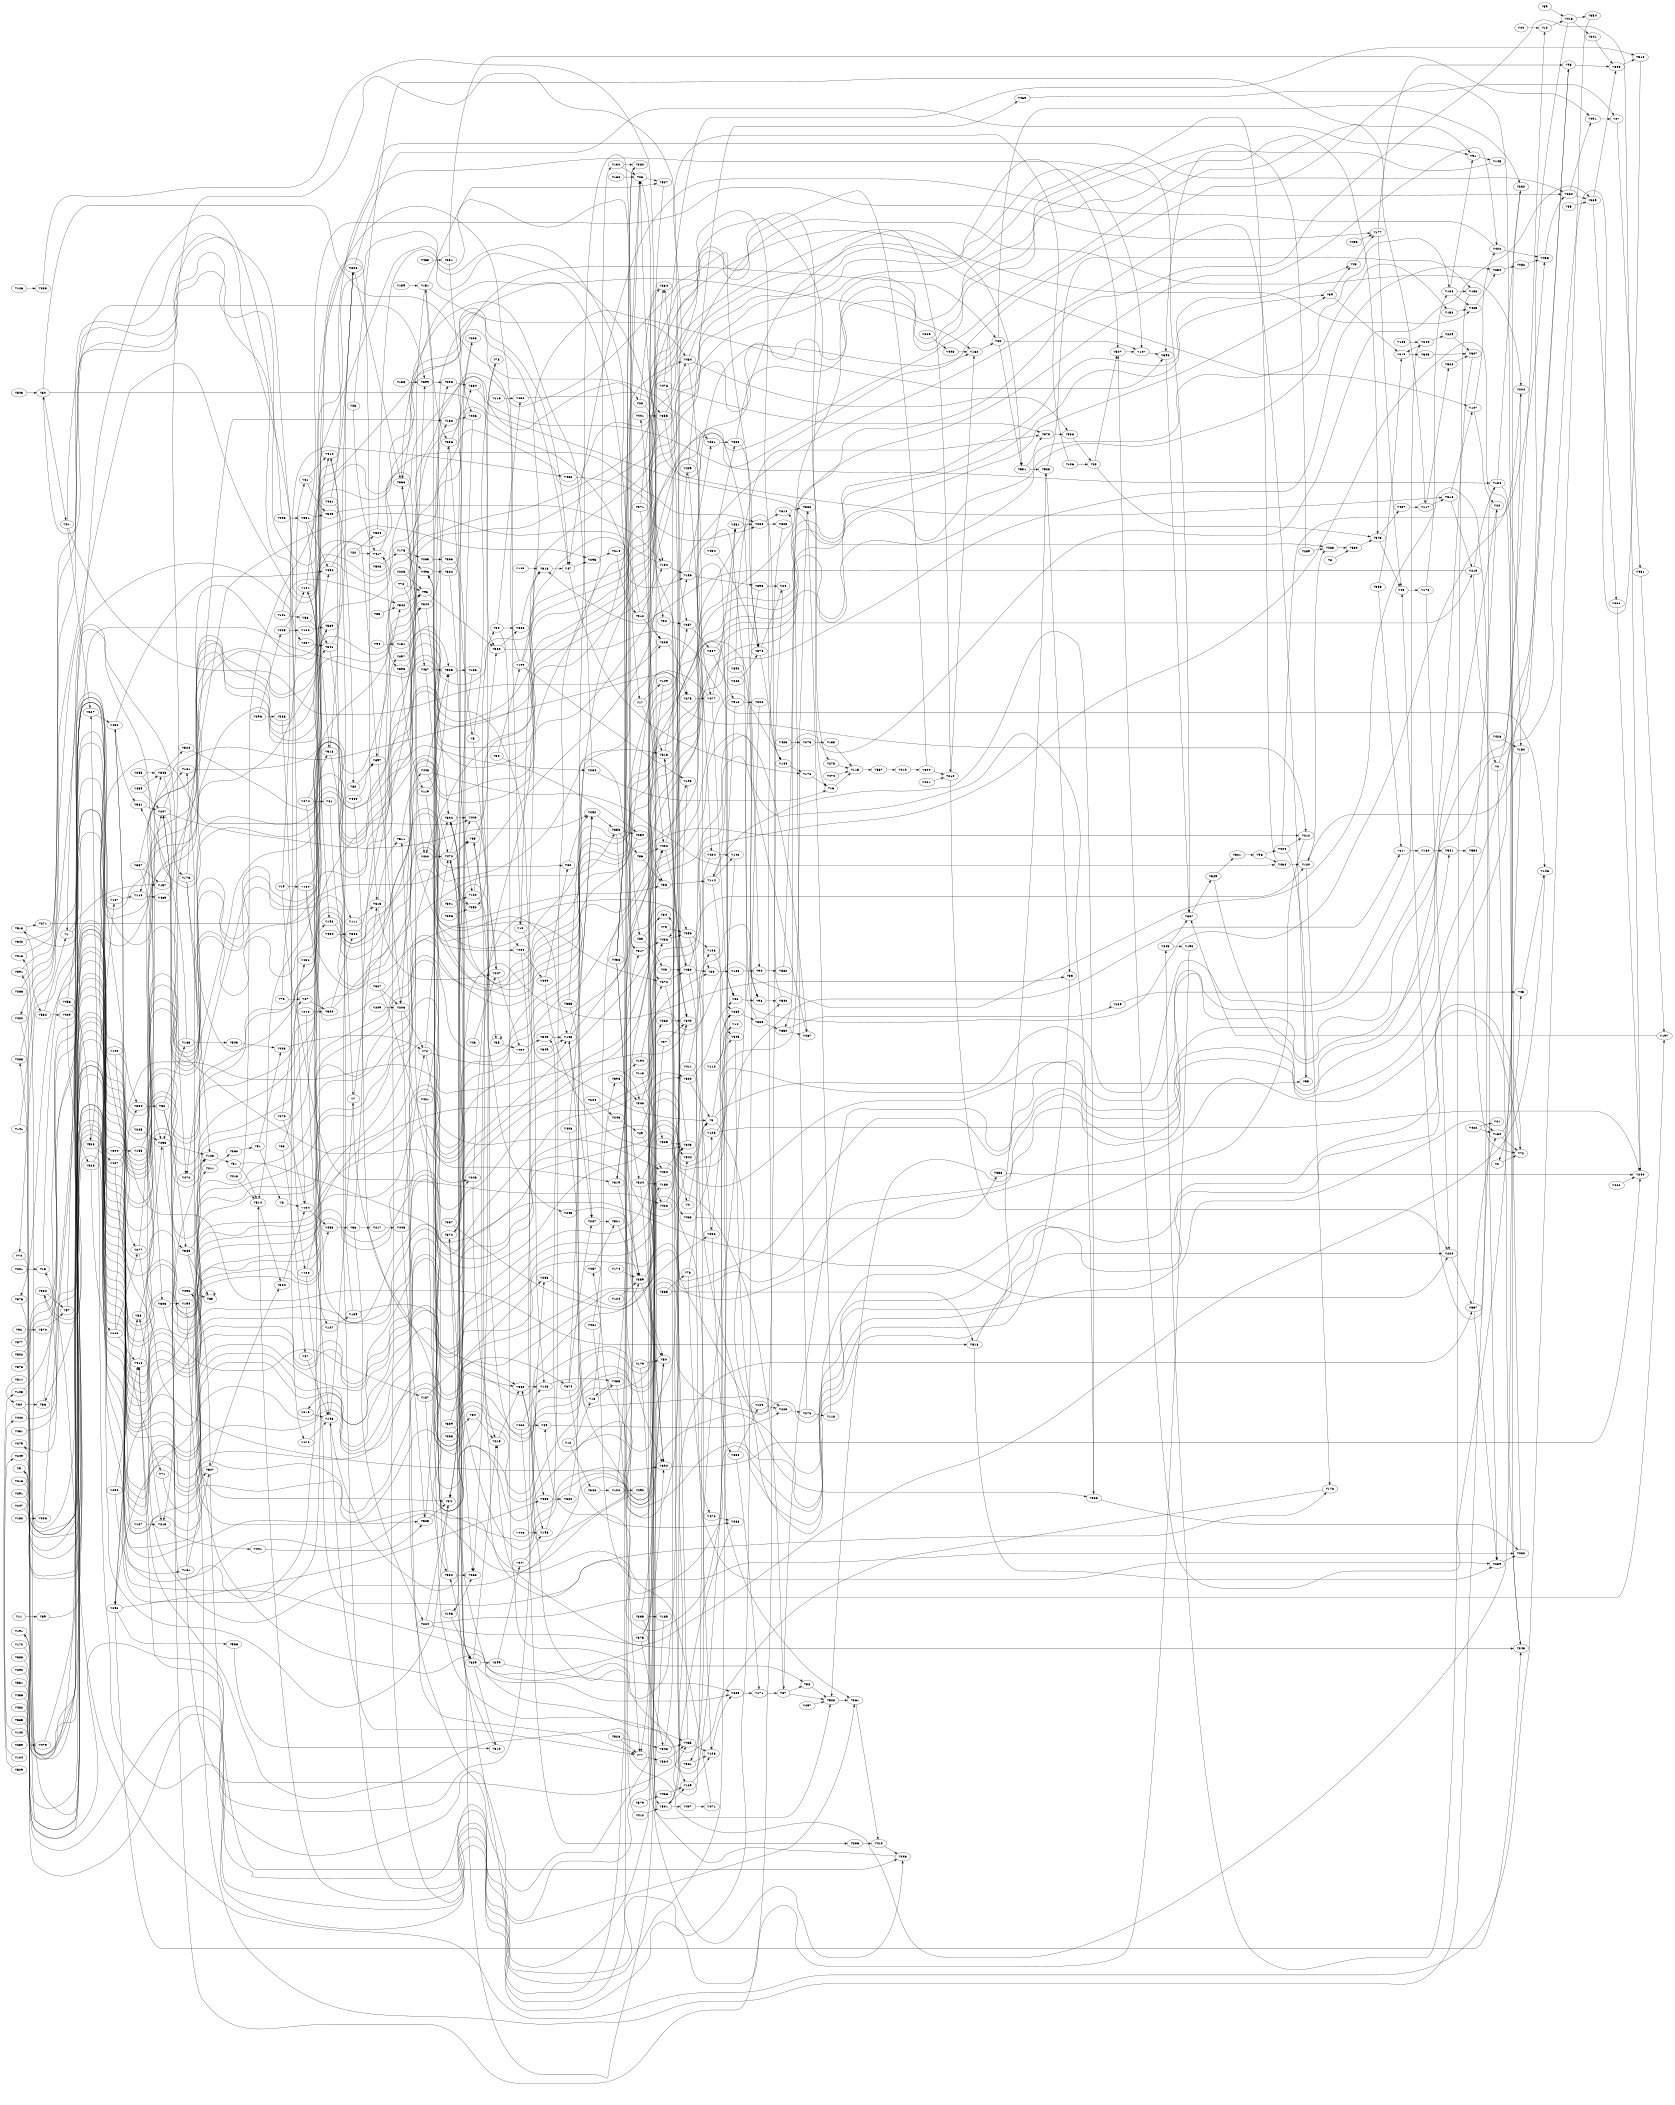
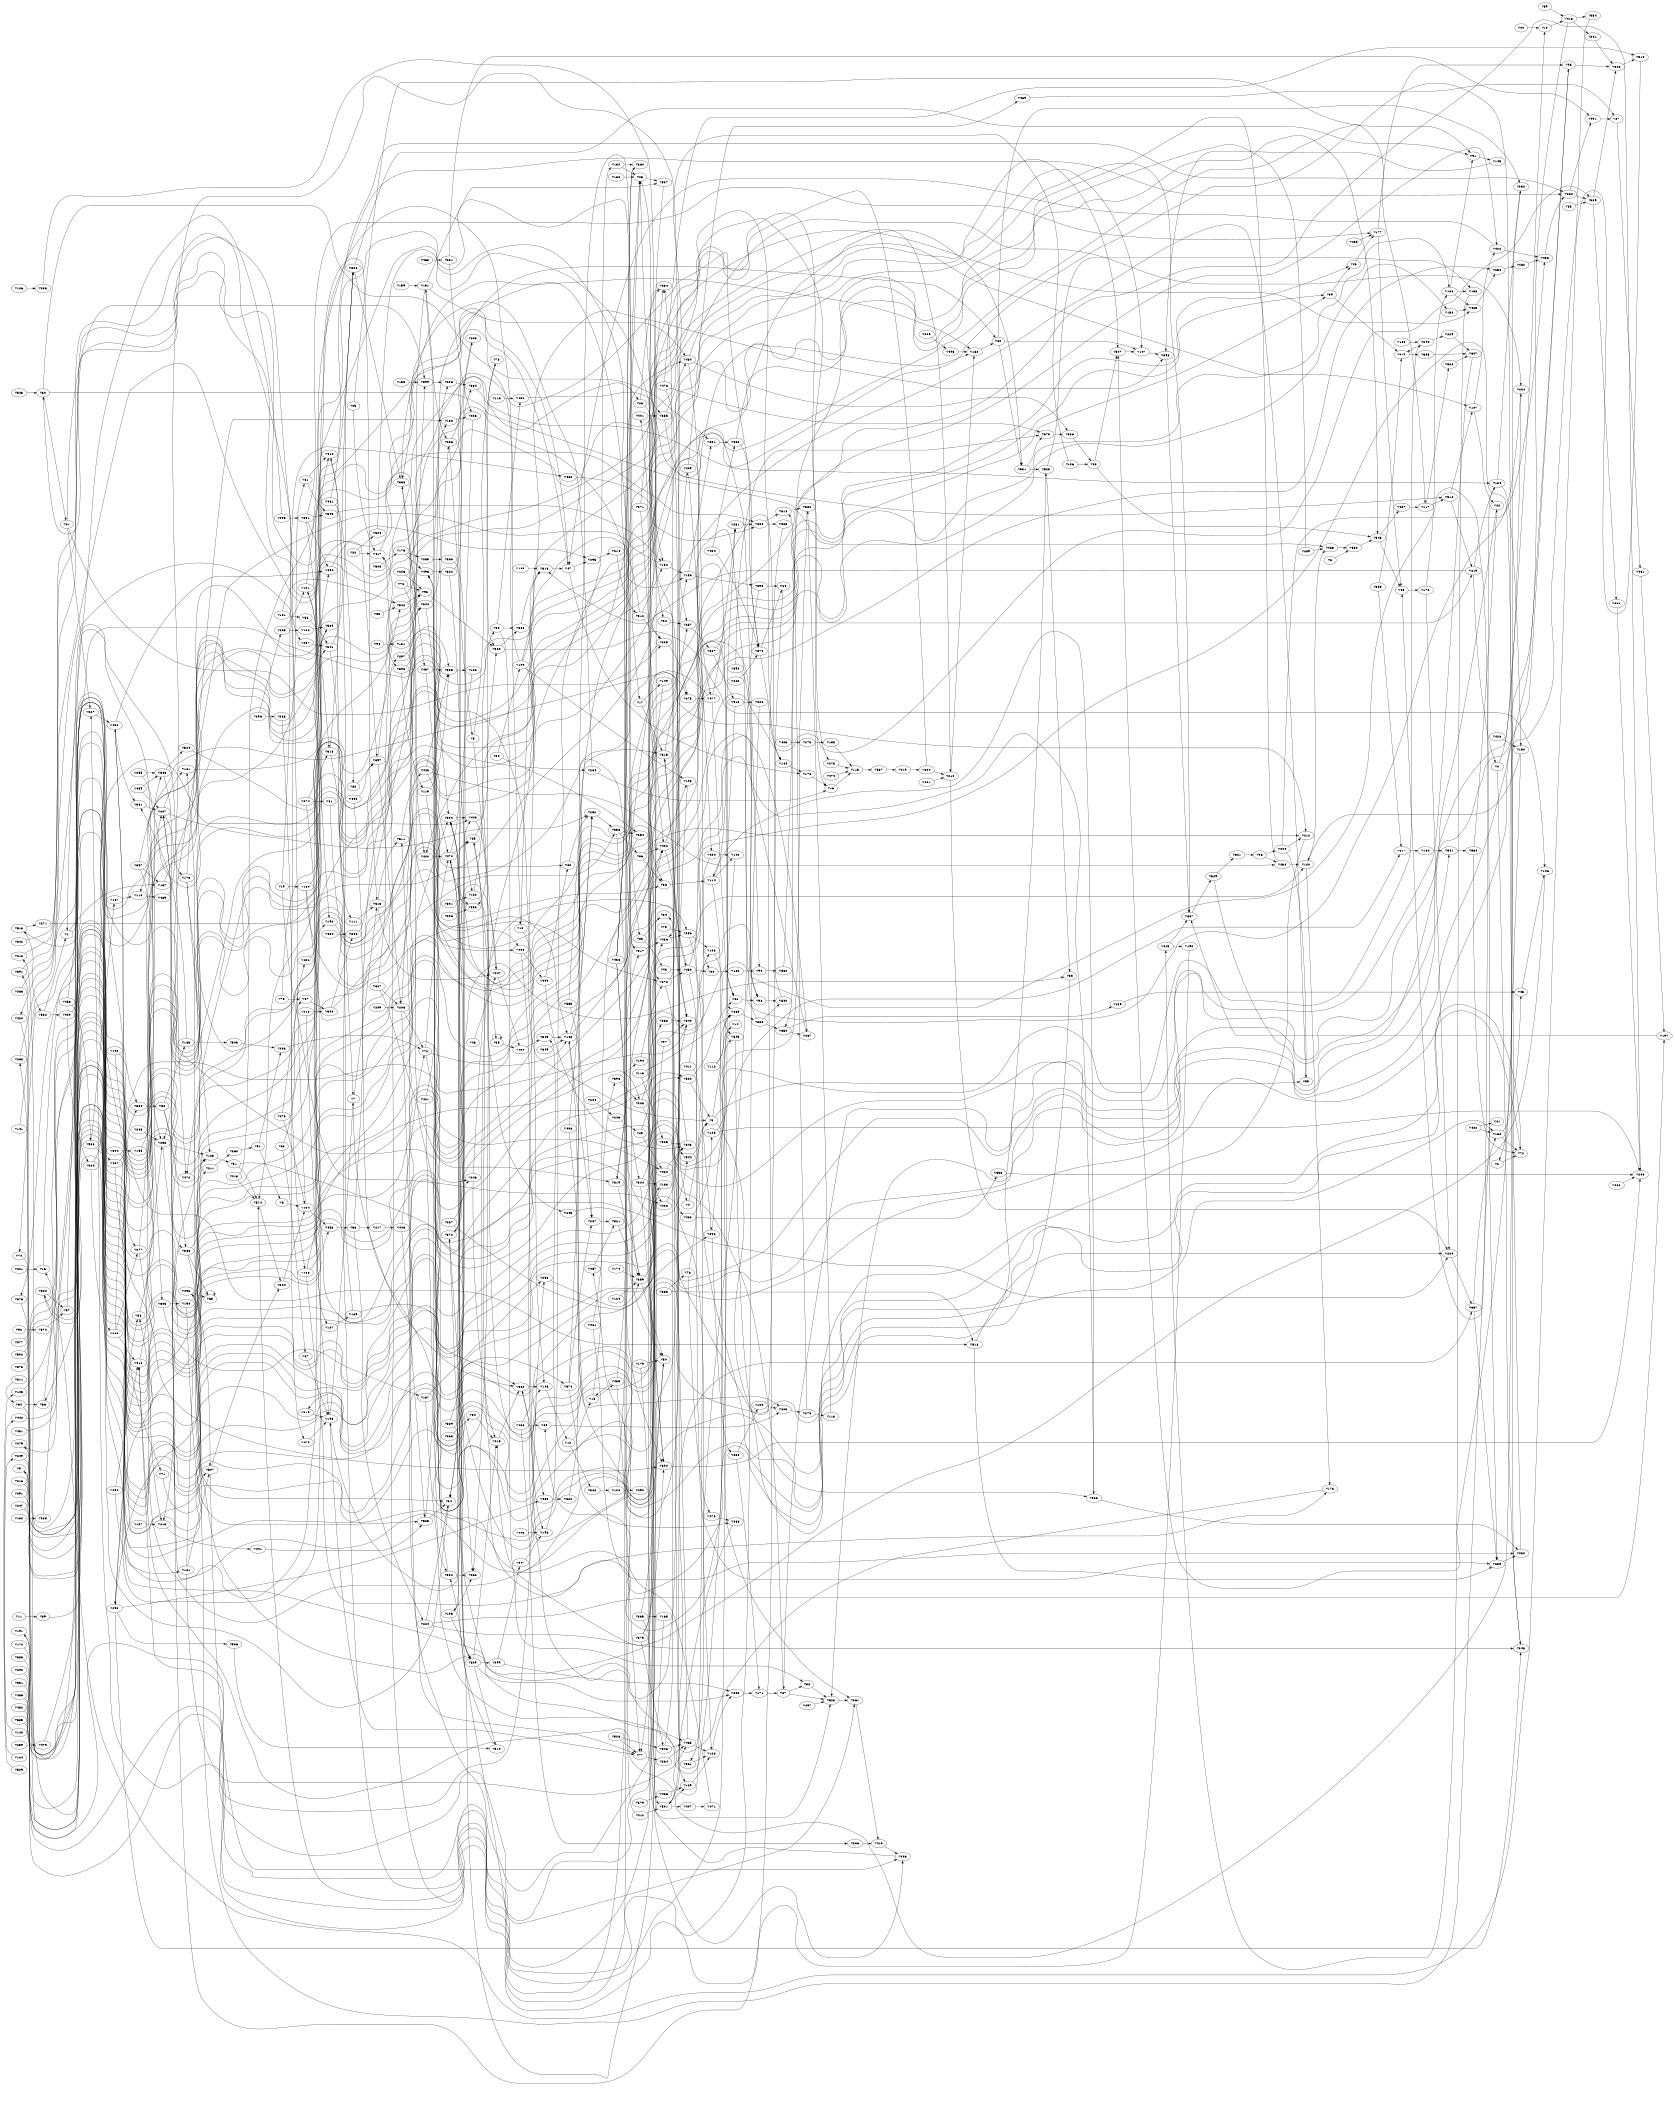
edge "v113" -> "v20": now "v113" -> "v269"
edge "v148" -> "v485": now "v148" -> "v12"
